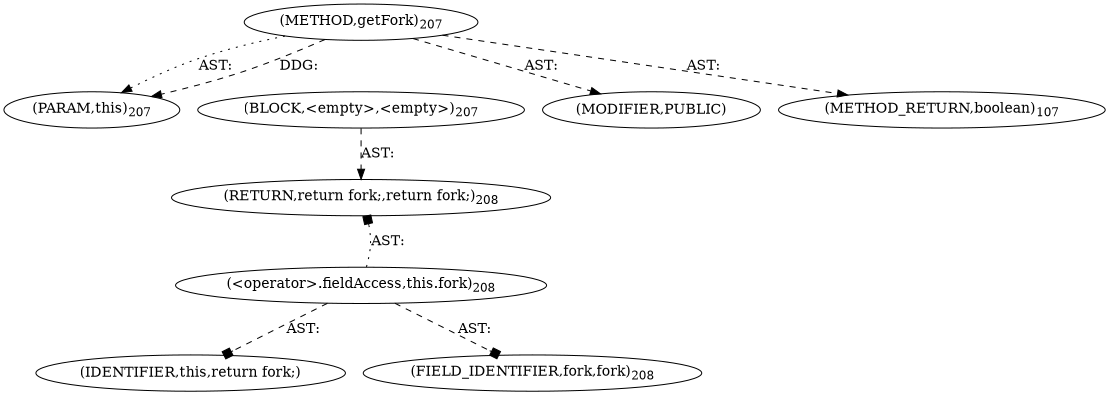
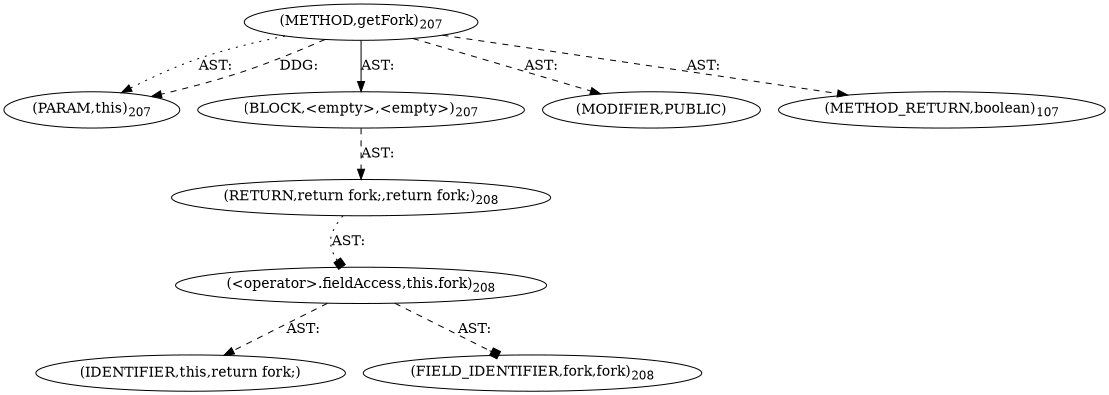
edge "(METHOD,getFork)" -> "(BLOCK,<empty>,<empty>)": added, label "AST:"
edge "(<operator>.fieldAccess,this.fork)" -> "(RETURN,return fork;,return fork;)": reversed
edge "(<operator>.fieldAccess,this.fork)" -> "(IDENTIFIER,this,return fork;)": arrowhead box -> normal
